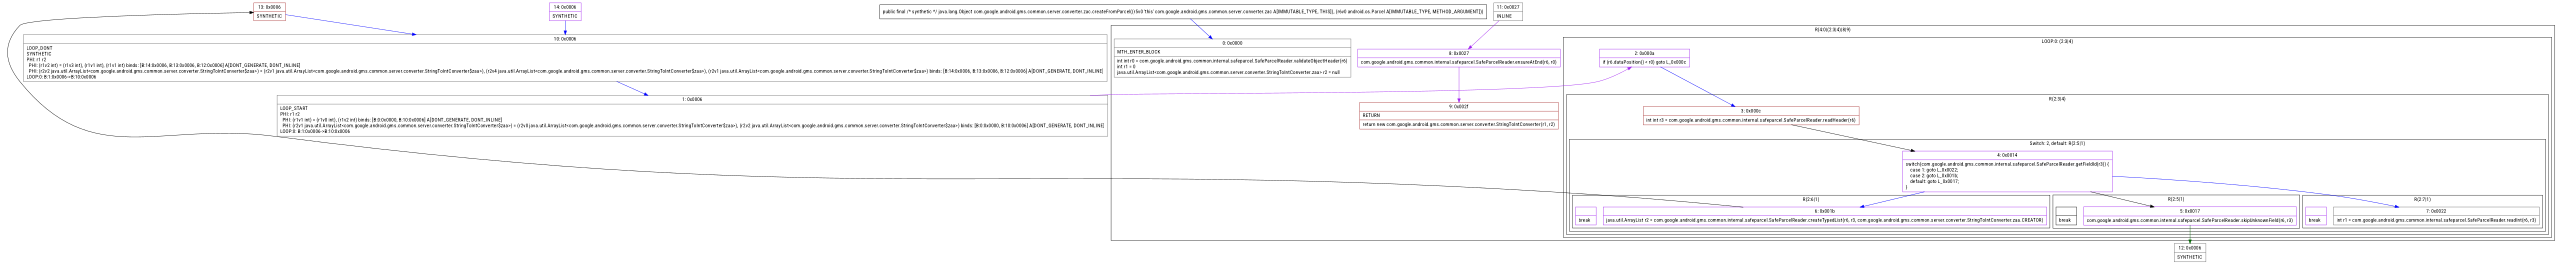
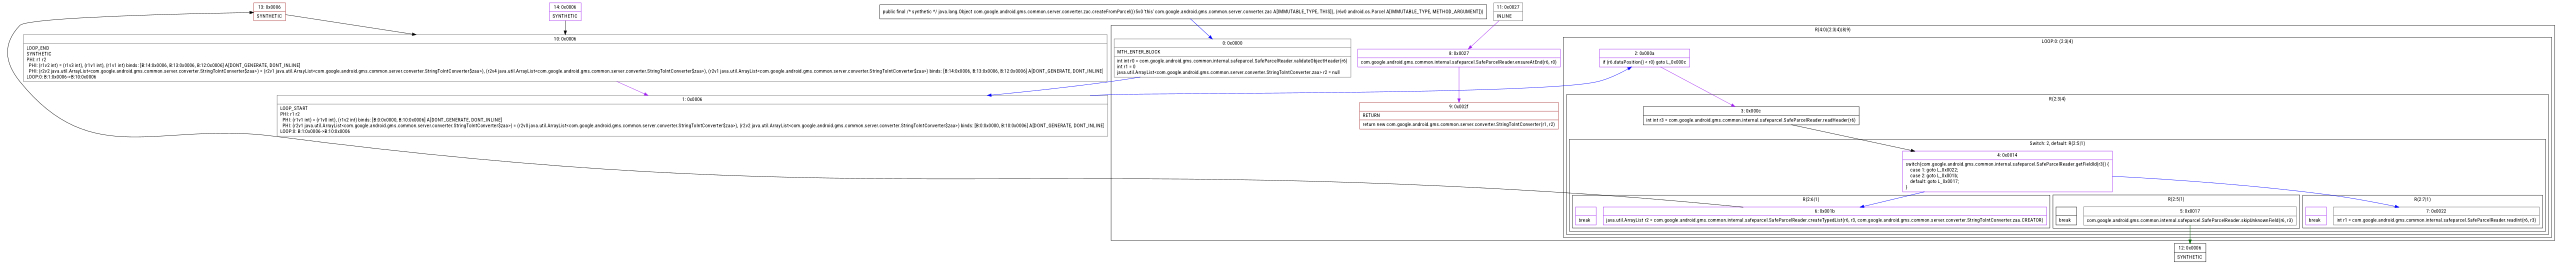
edge "13: 0x0006" -> "10: 0x0006": color blue -> black
edge "14: 0x0006" -> "10: 0x0006": color blue -> black
node "10: 0x0006": text "LOOP_DONT" -> "LOOP_END"
edge "2: 0x000a" -> "3: 0x000c": color blue -> purple
edge "0: 0x0000" -> "1: 0x0006": added
edge "10: 0x0006" -> "1: 0x0006": color blue -> purple
edge "1: 0x0006" -> "2: 0x000a": color purple -> blue
node "3: 0x000c": color brown -> black
edge "4: 0x0014" -> "5: 0x0017": removed
node "5: 0x0017": color purple -> gray40
node "12: 0x0006": color gray40 -> black
